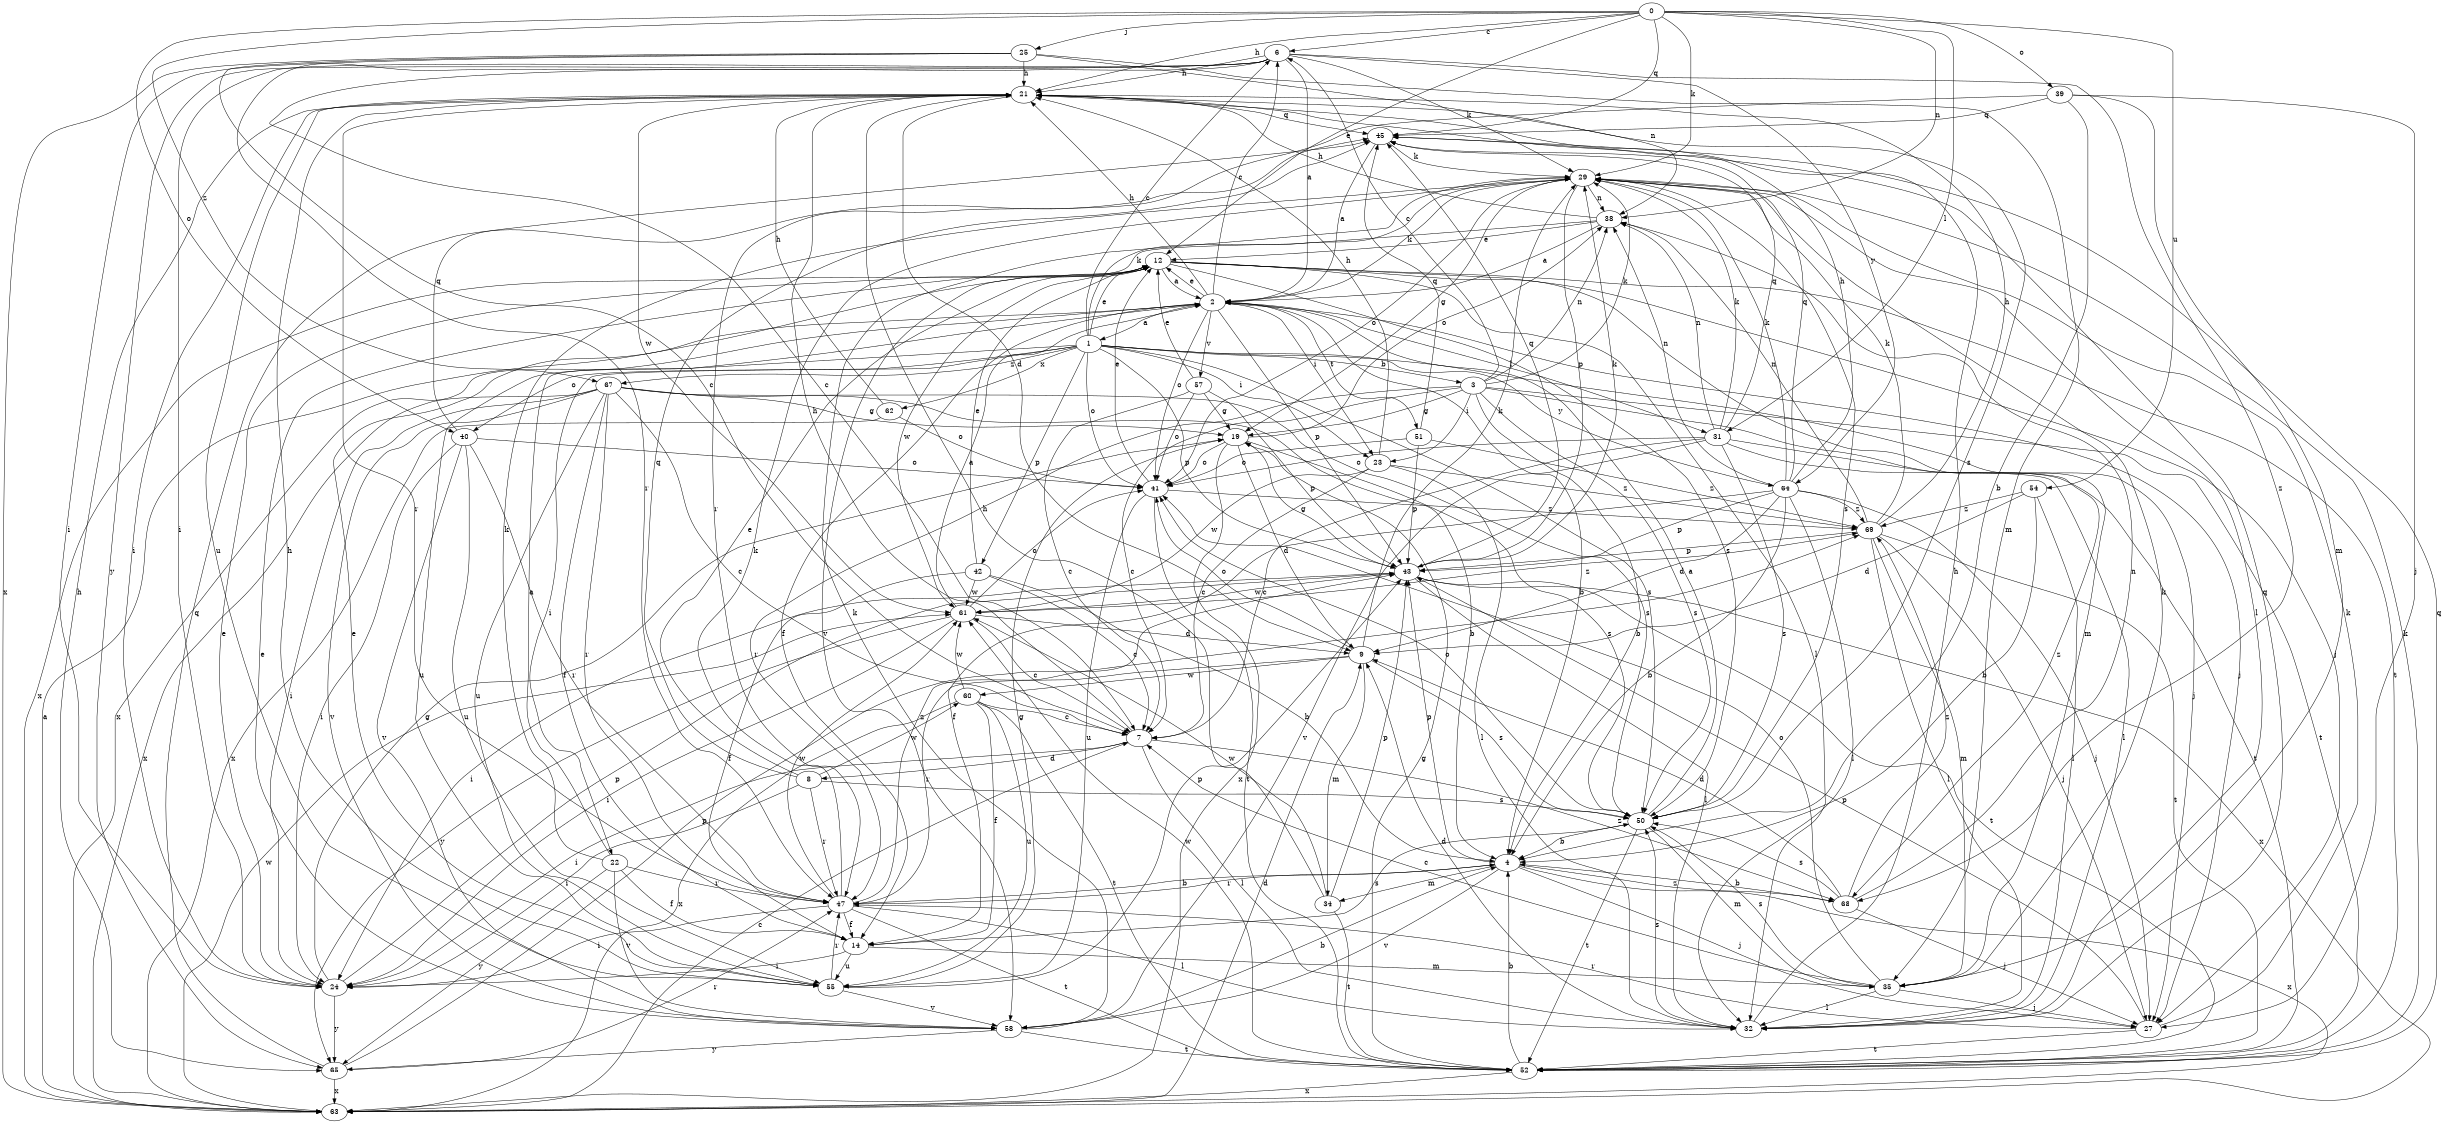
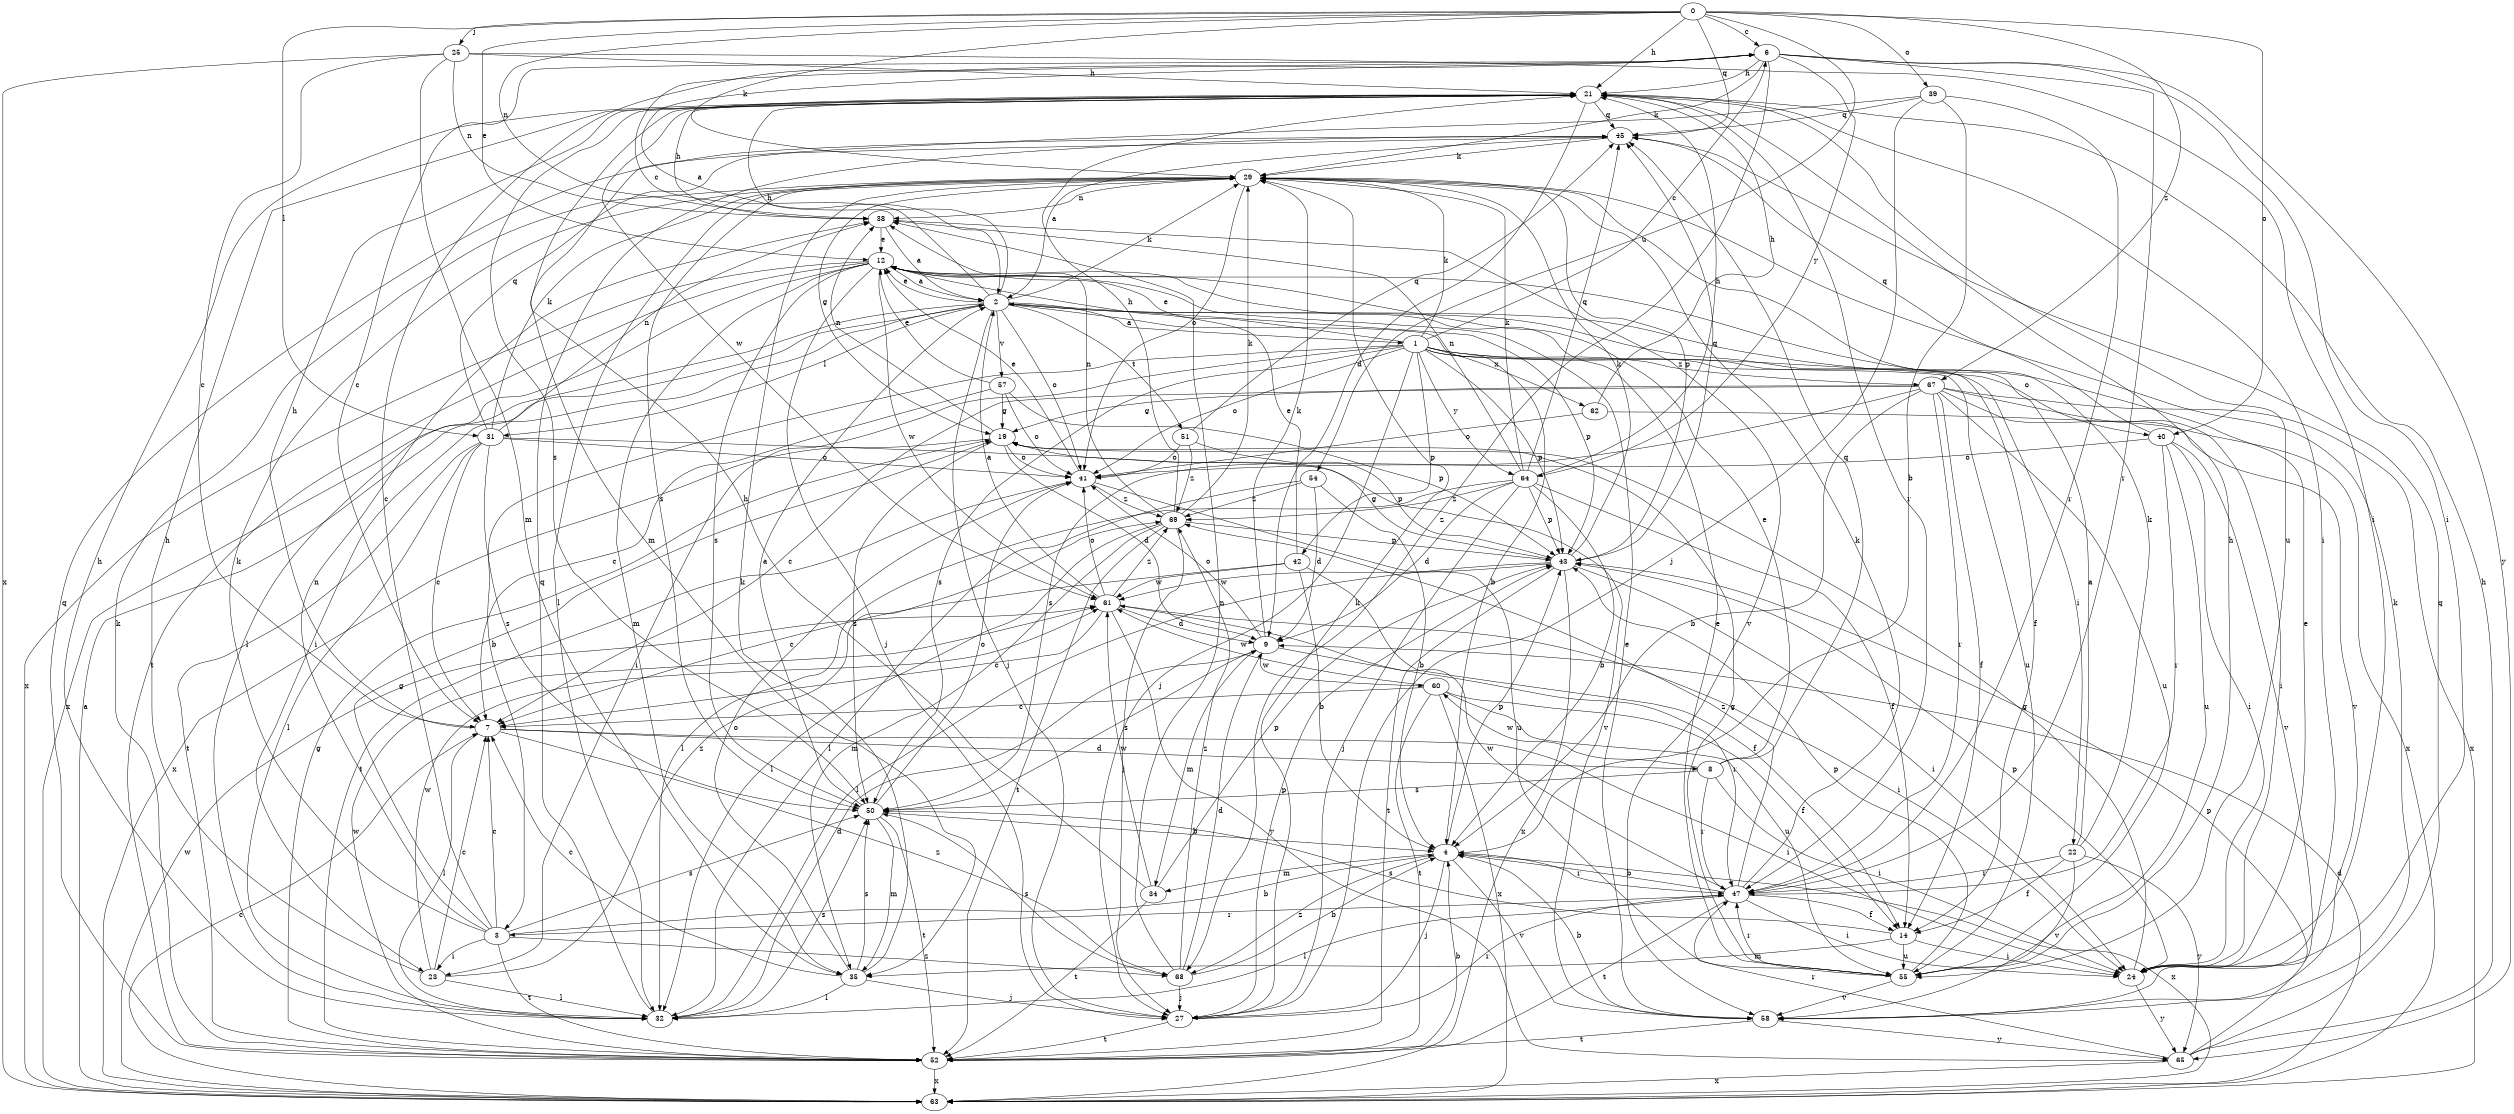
edge "21" -> "65": reversed
edge "19" -> "38": label "o" -> "n"
edge "3" -> "47": reversed
